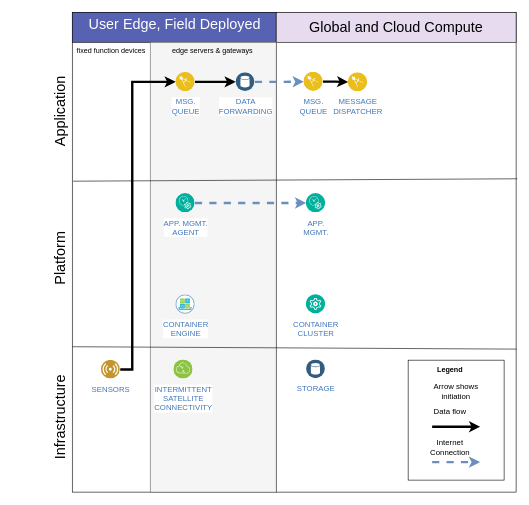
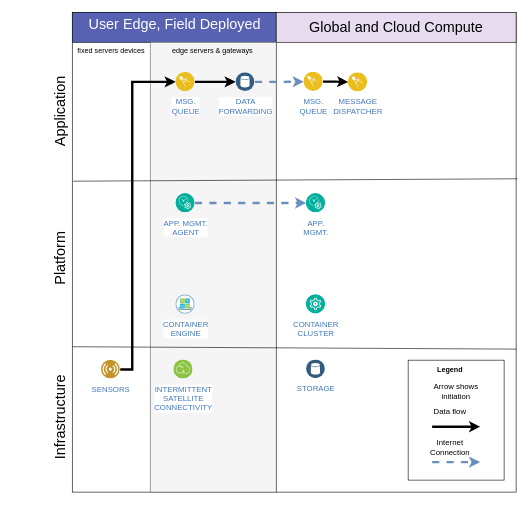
node "fixed function devices": label "fixed function devices" -> "fixed servers devices"
